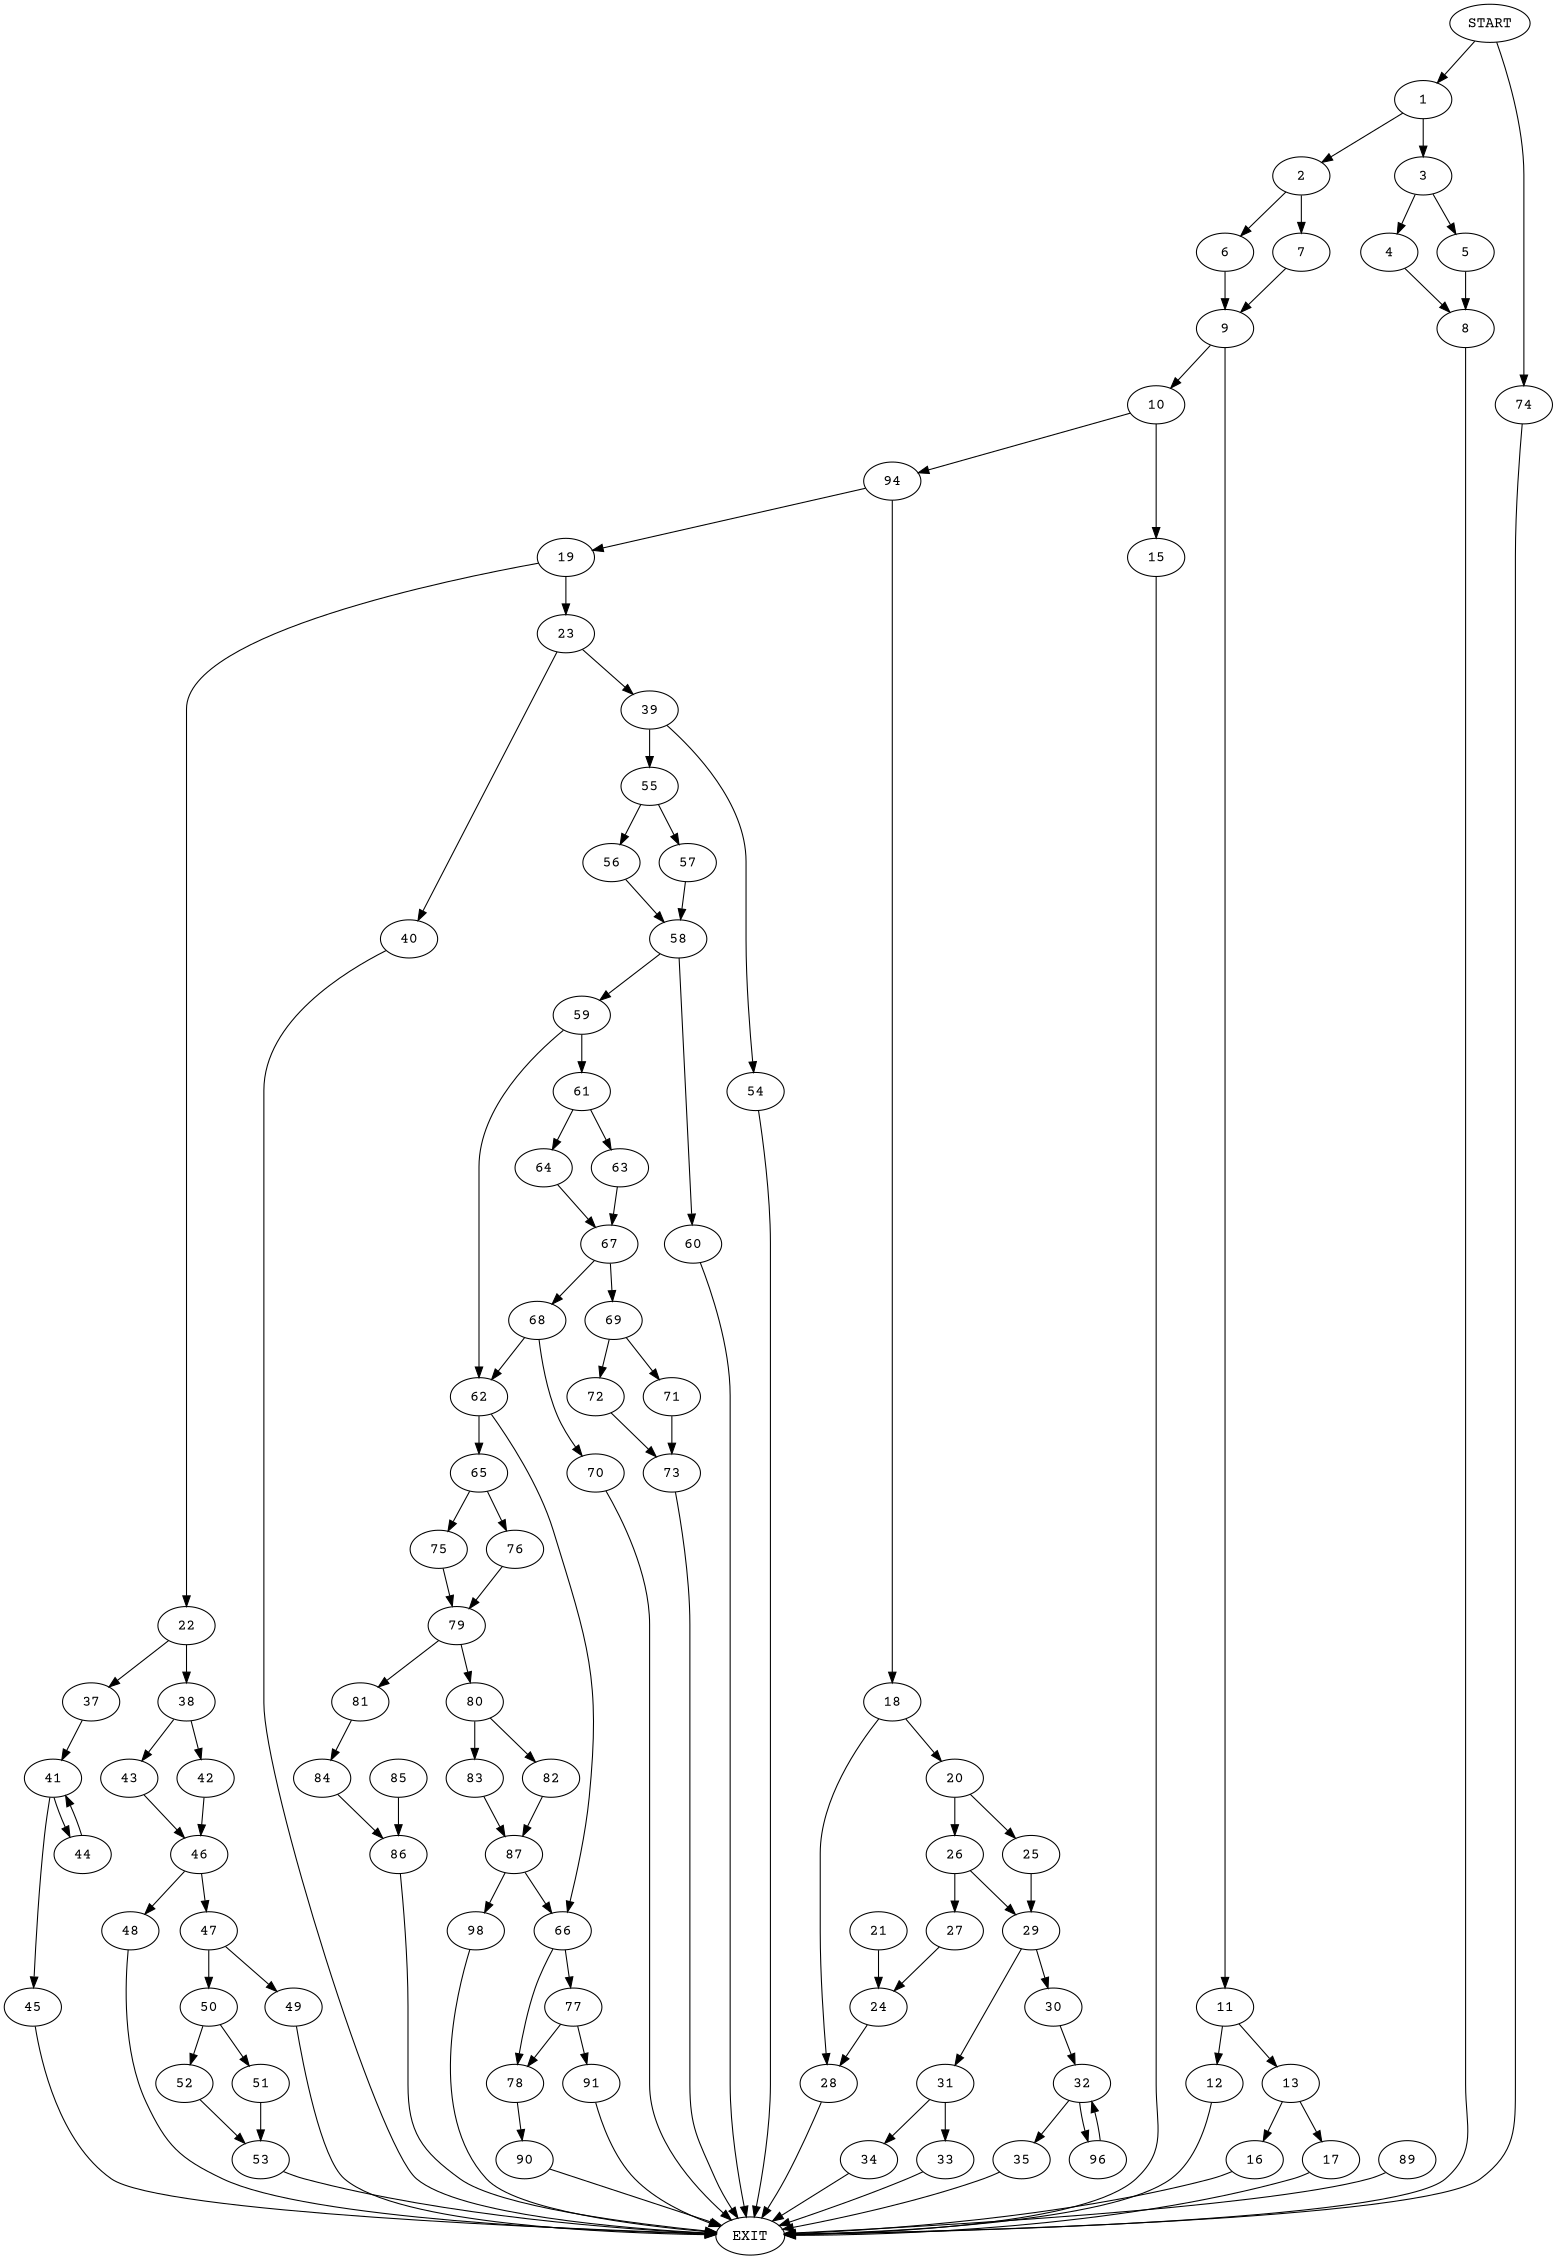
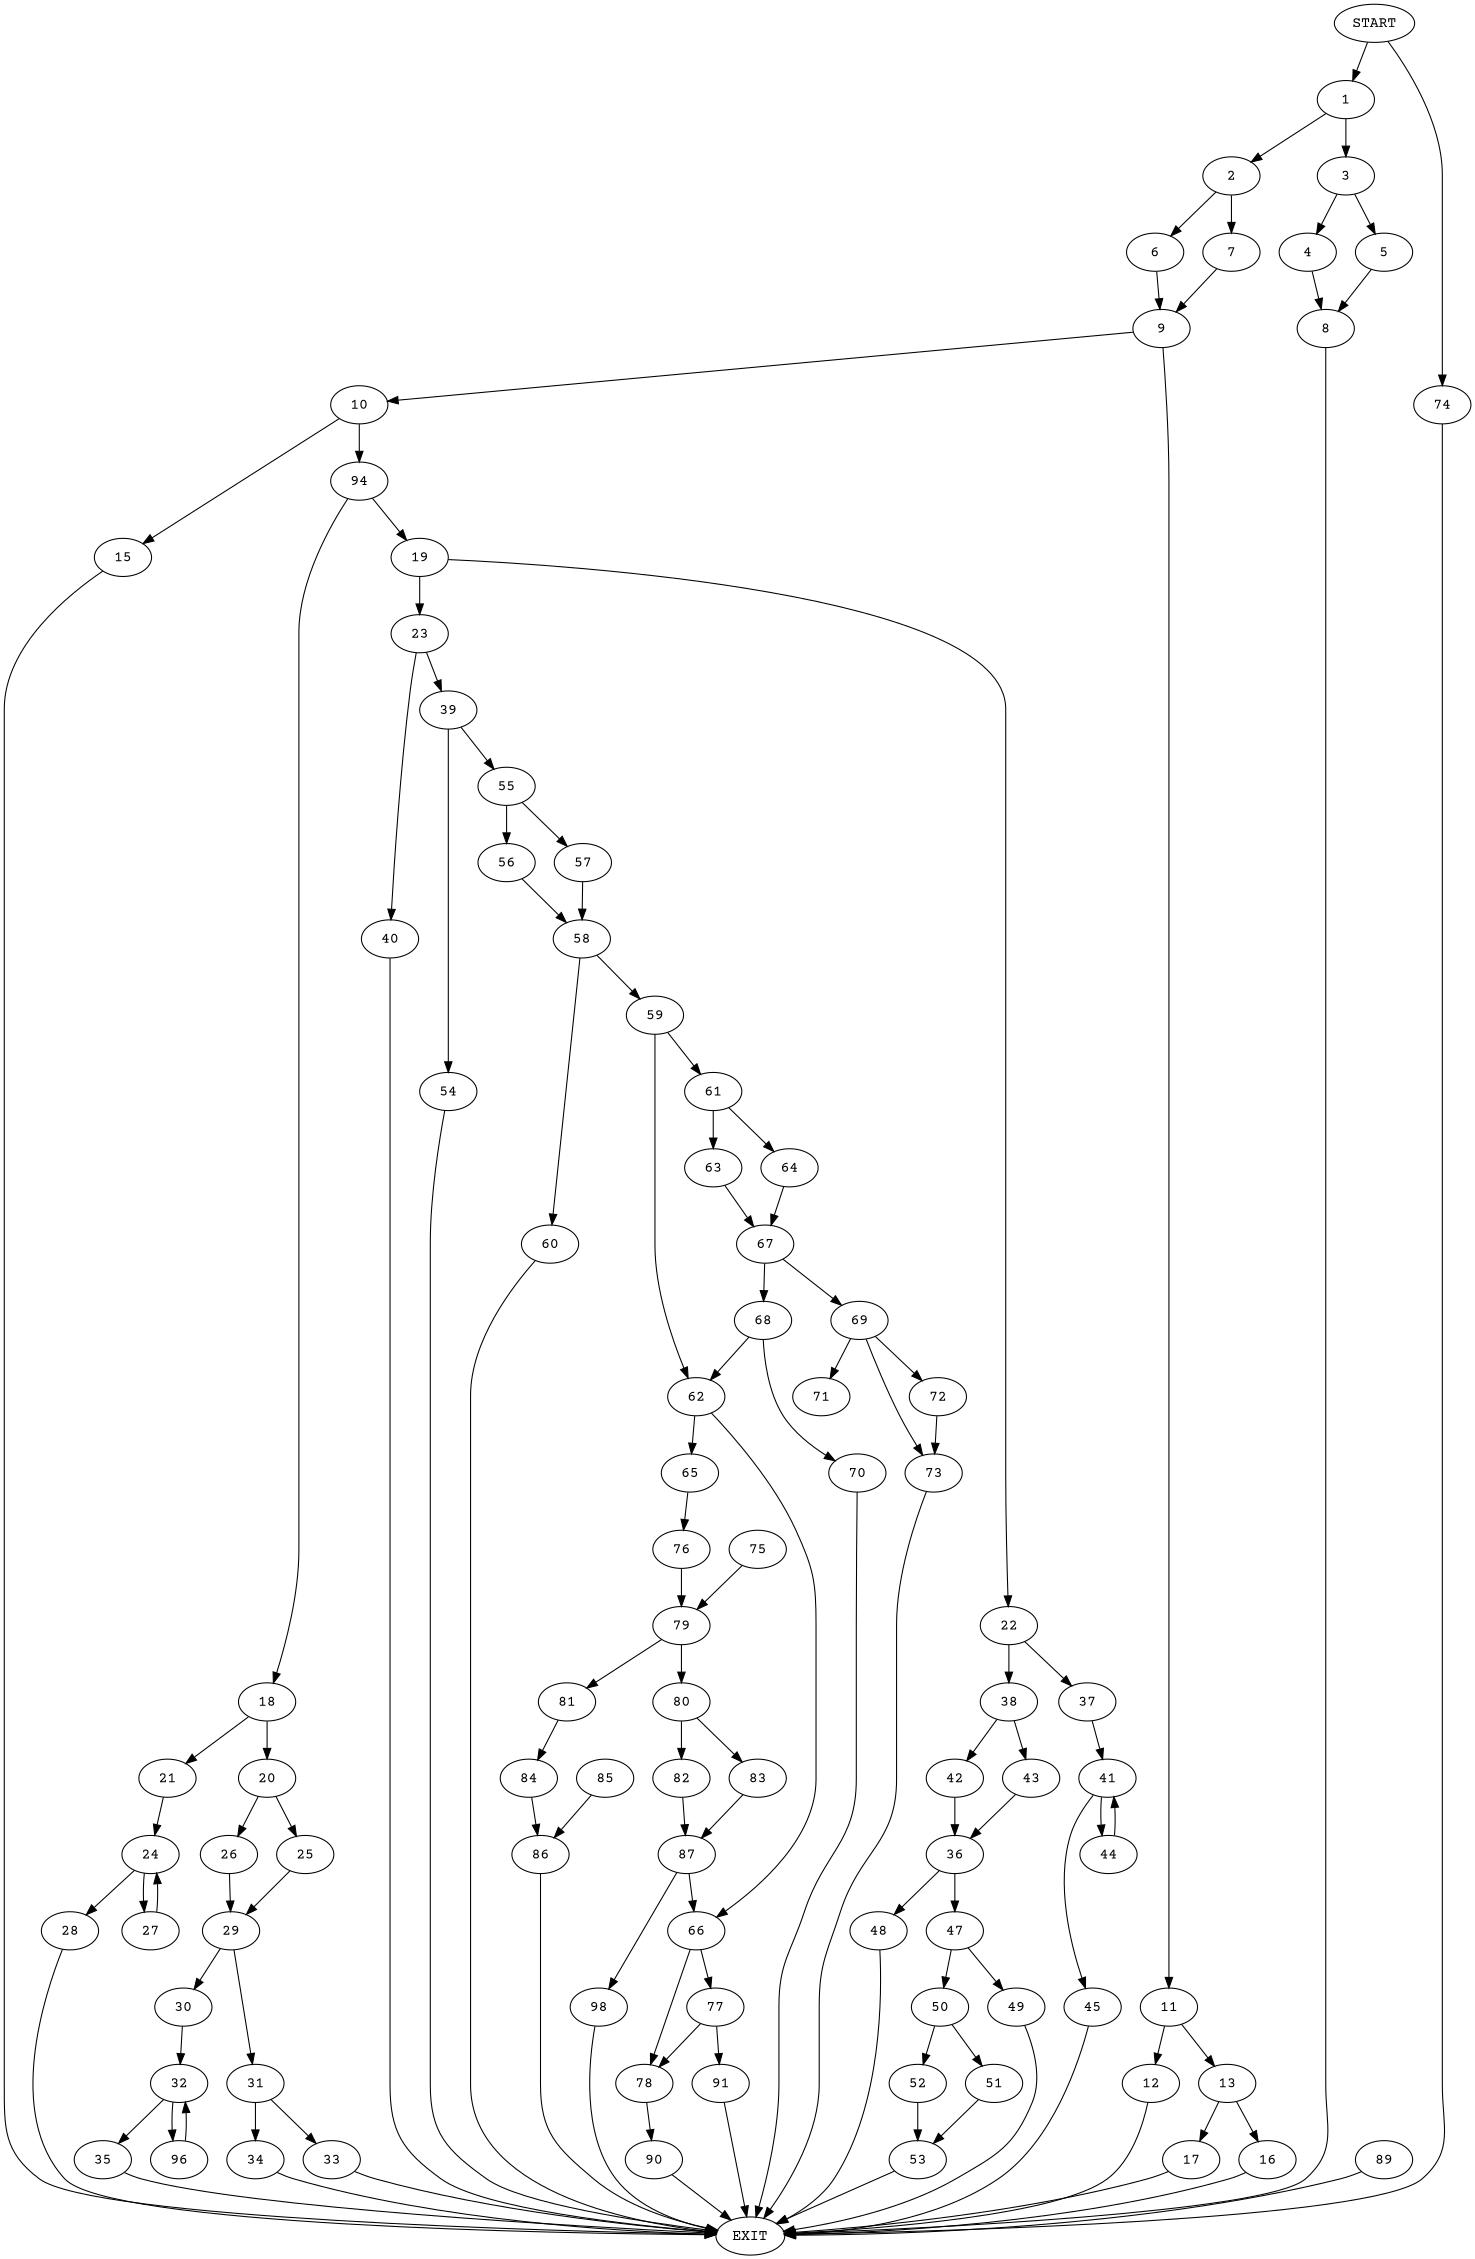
edge "71" -> "73": now "69" -> "73"
edge "65" -> "75": removed
node "46": label "46" -> "36"
edge "18" -> "28": now "18" -> "21"
edge "26" -> "27": now "24" -> "27"
